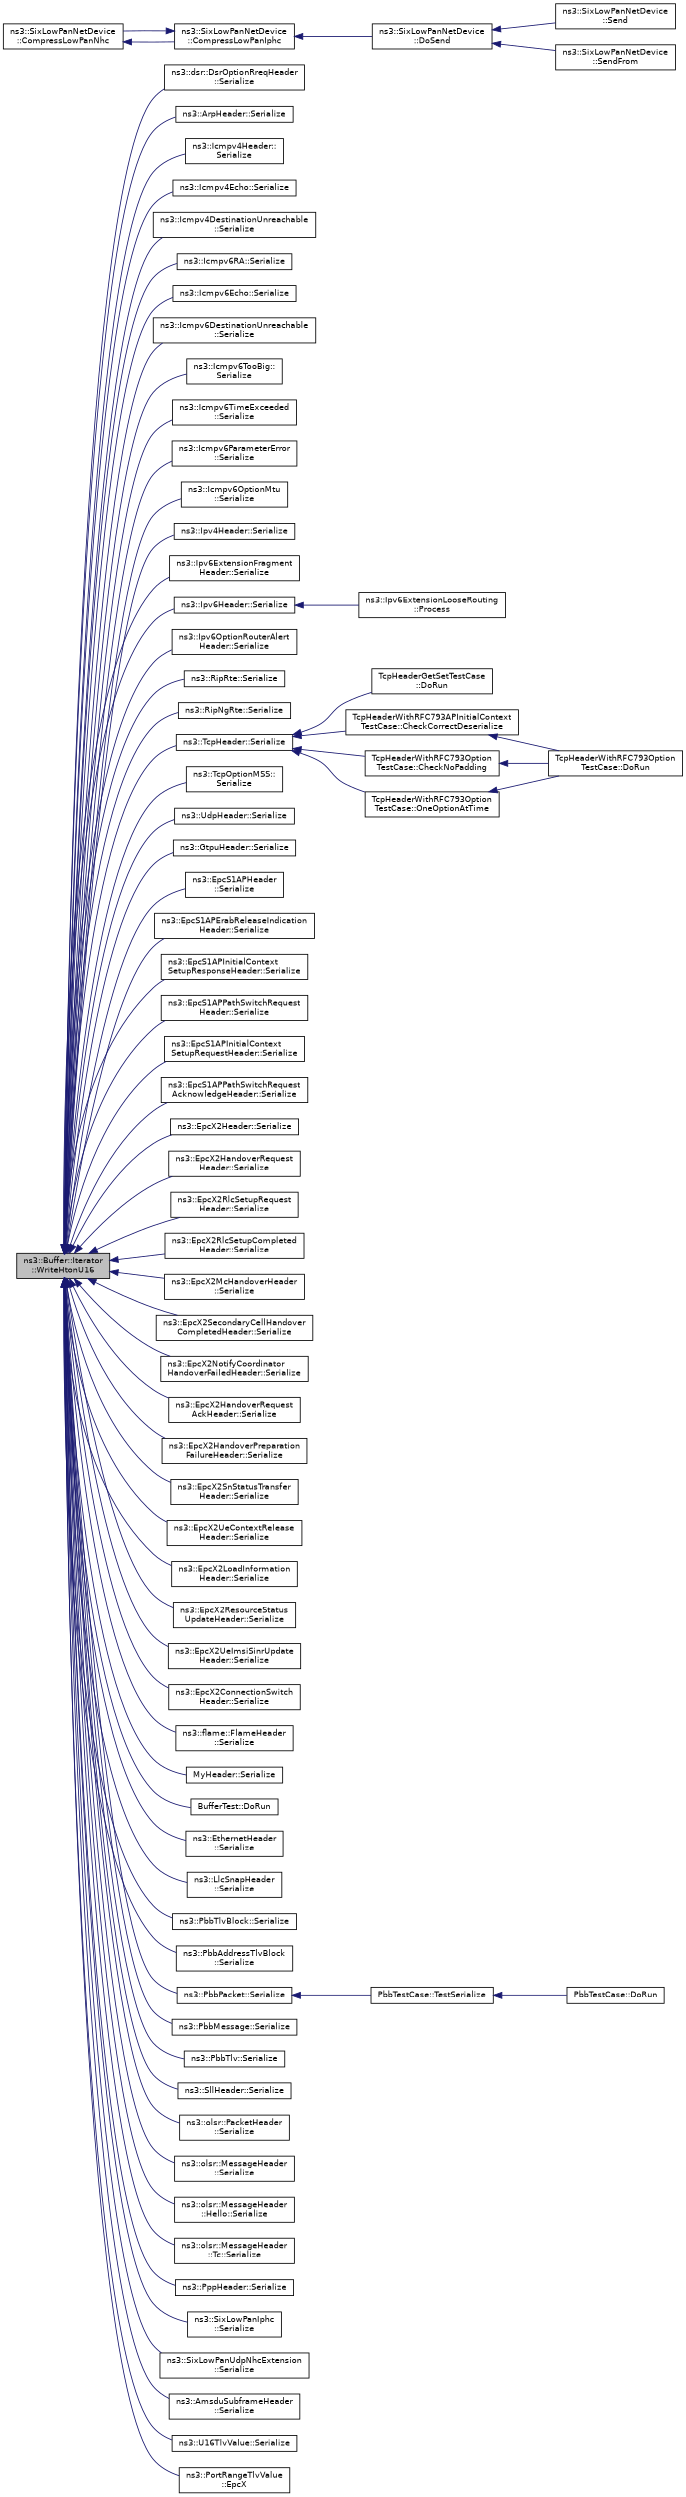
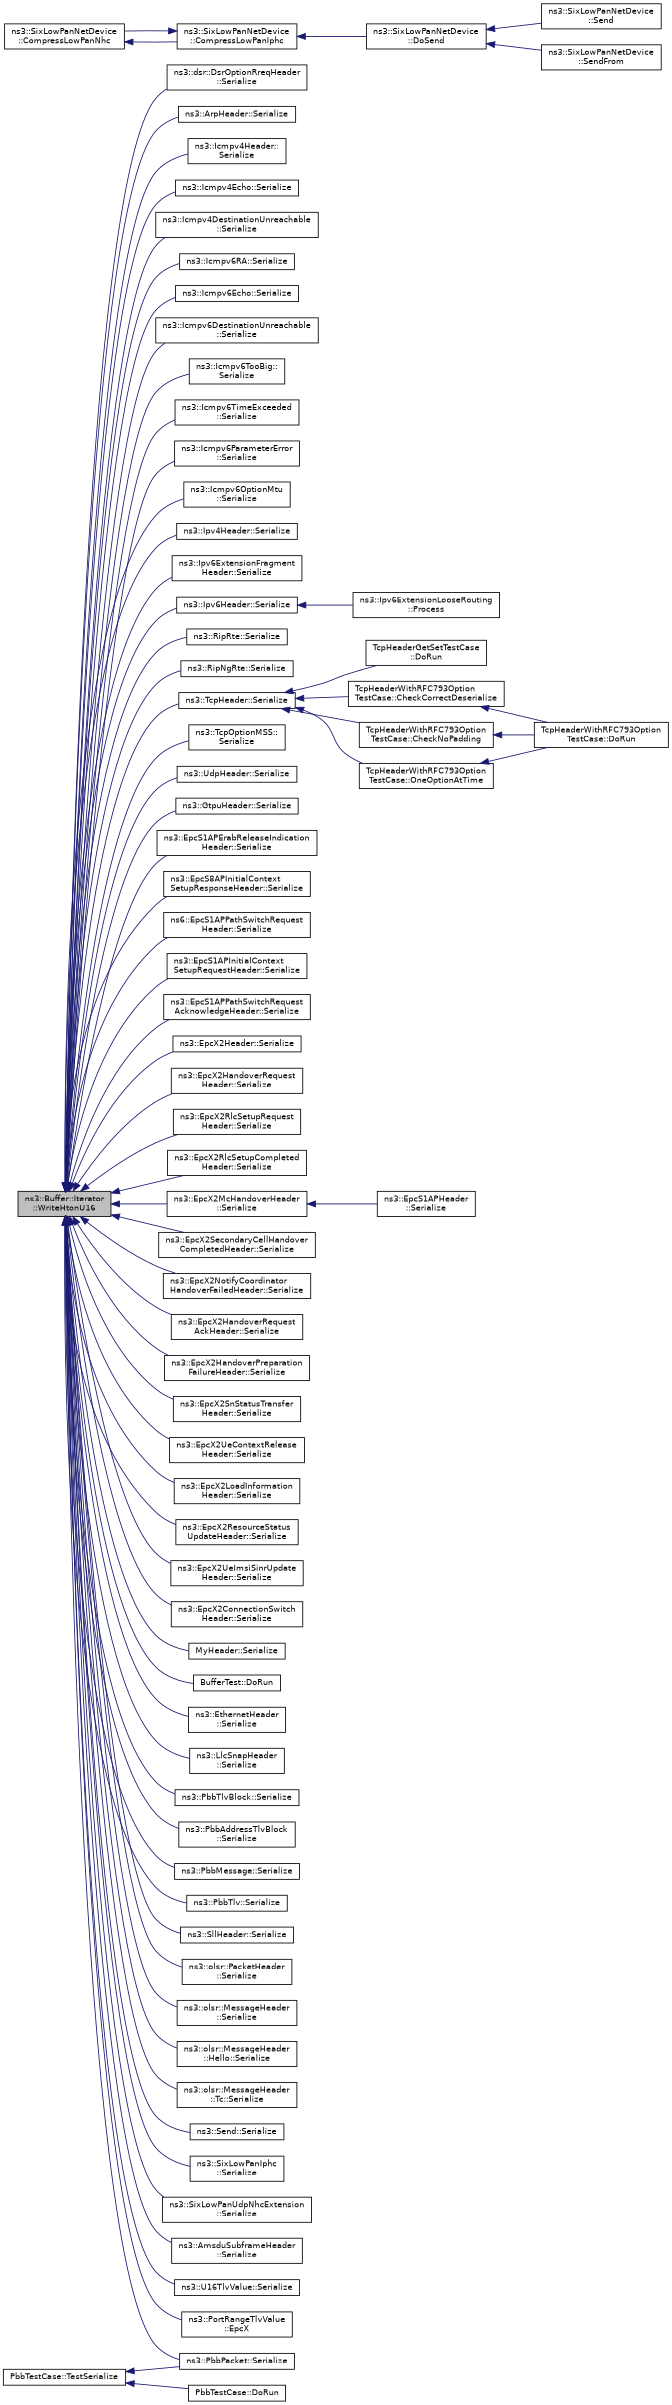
node "ns3::Ipv6OptionRouterAlert Header::Serialize": removed
node "TcpHeaderWithRFC793APInitialContext TestCase::CheckCorrectDeserialize": label "TcpHeaderWithRFC793APInitialContext TestCase::CheckCorrectDeserialize" -> "TcpHeaderWithRFC793Option TestCase::CheckCorrectDeserialize"
node "ns3::EpcS1APInitialContext SetupResponseHeader::Serialize": label "ns3::EpcS1APInitialContext SetupResponseHeader::Serialize" -> "ns3::EpcS8APInitialContext SetupResponseHeader::Serialize"
node "ns3::EpcS1APPathSwitchRequest Header::Serialize": label "ns3::EpcS1APPathSwitchRequest Header::Serialize" -> "ns6::EpcS1APPathSwitchRequest Header::Serialize"
edge "ns3::EpcS1APHeader ::Serialize" -> "ns3::Buffer::Iterator ::WriteHtonU16": now "ns3::EpcS1APHeader ::Serialize" -> "ns3::EpcX2McHandoverHeader ::Serialize"
node "ns3::flame::FlameHeader ::Serialize": removed
edge "PbbTestCase::TestSerialize" -> "ns3::PbbPacket::Serialize": reversed
node "ns3::PppHeader::Serialize": label "ns3::PppHeader::Serialize" -> "ns3::Send::Serialize"
